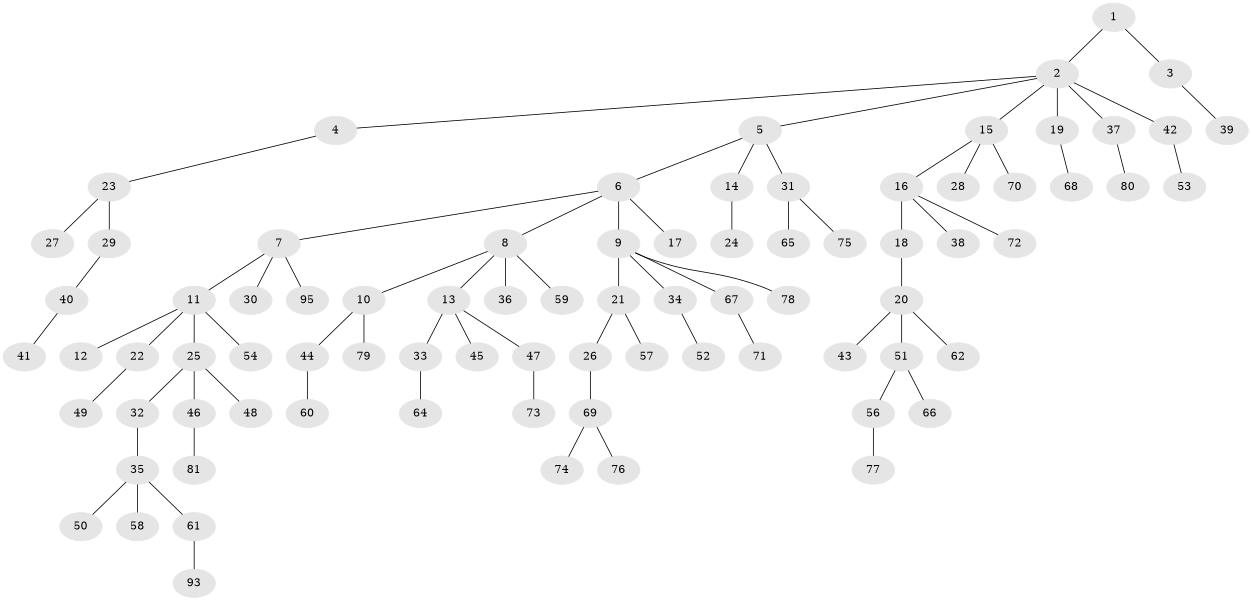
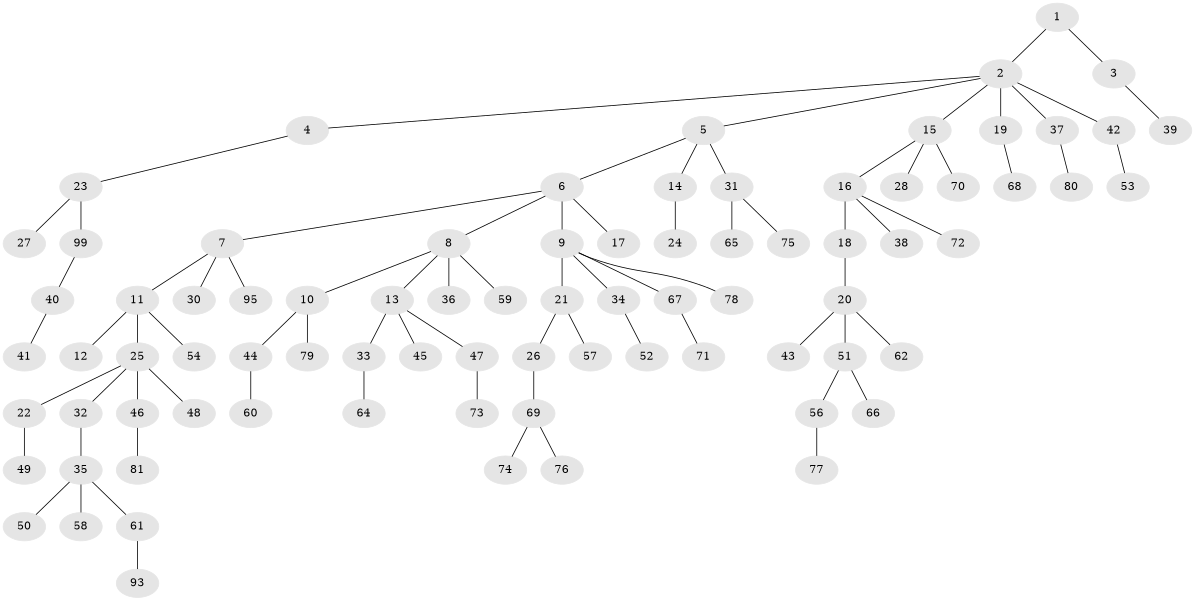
node "29": label "29" -> "99"
edge "11" -- "22": now "25" -- "22"
